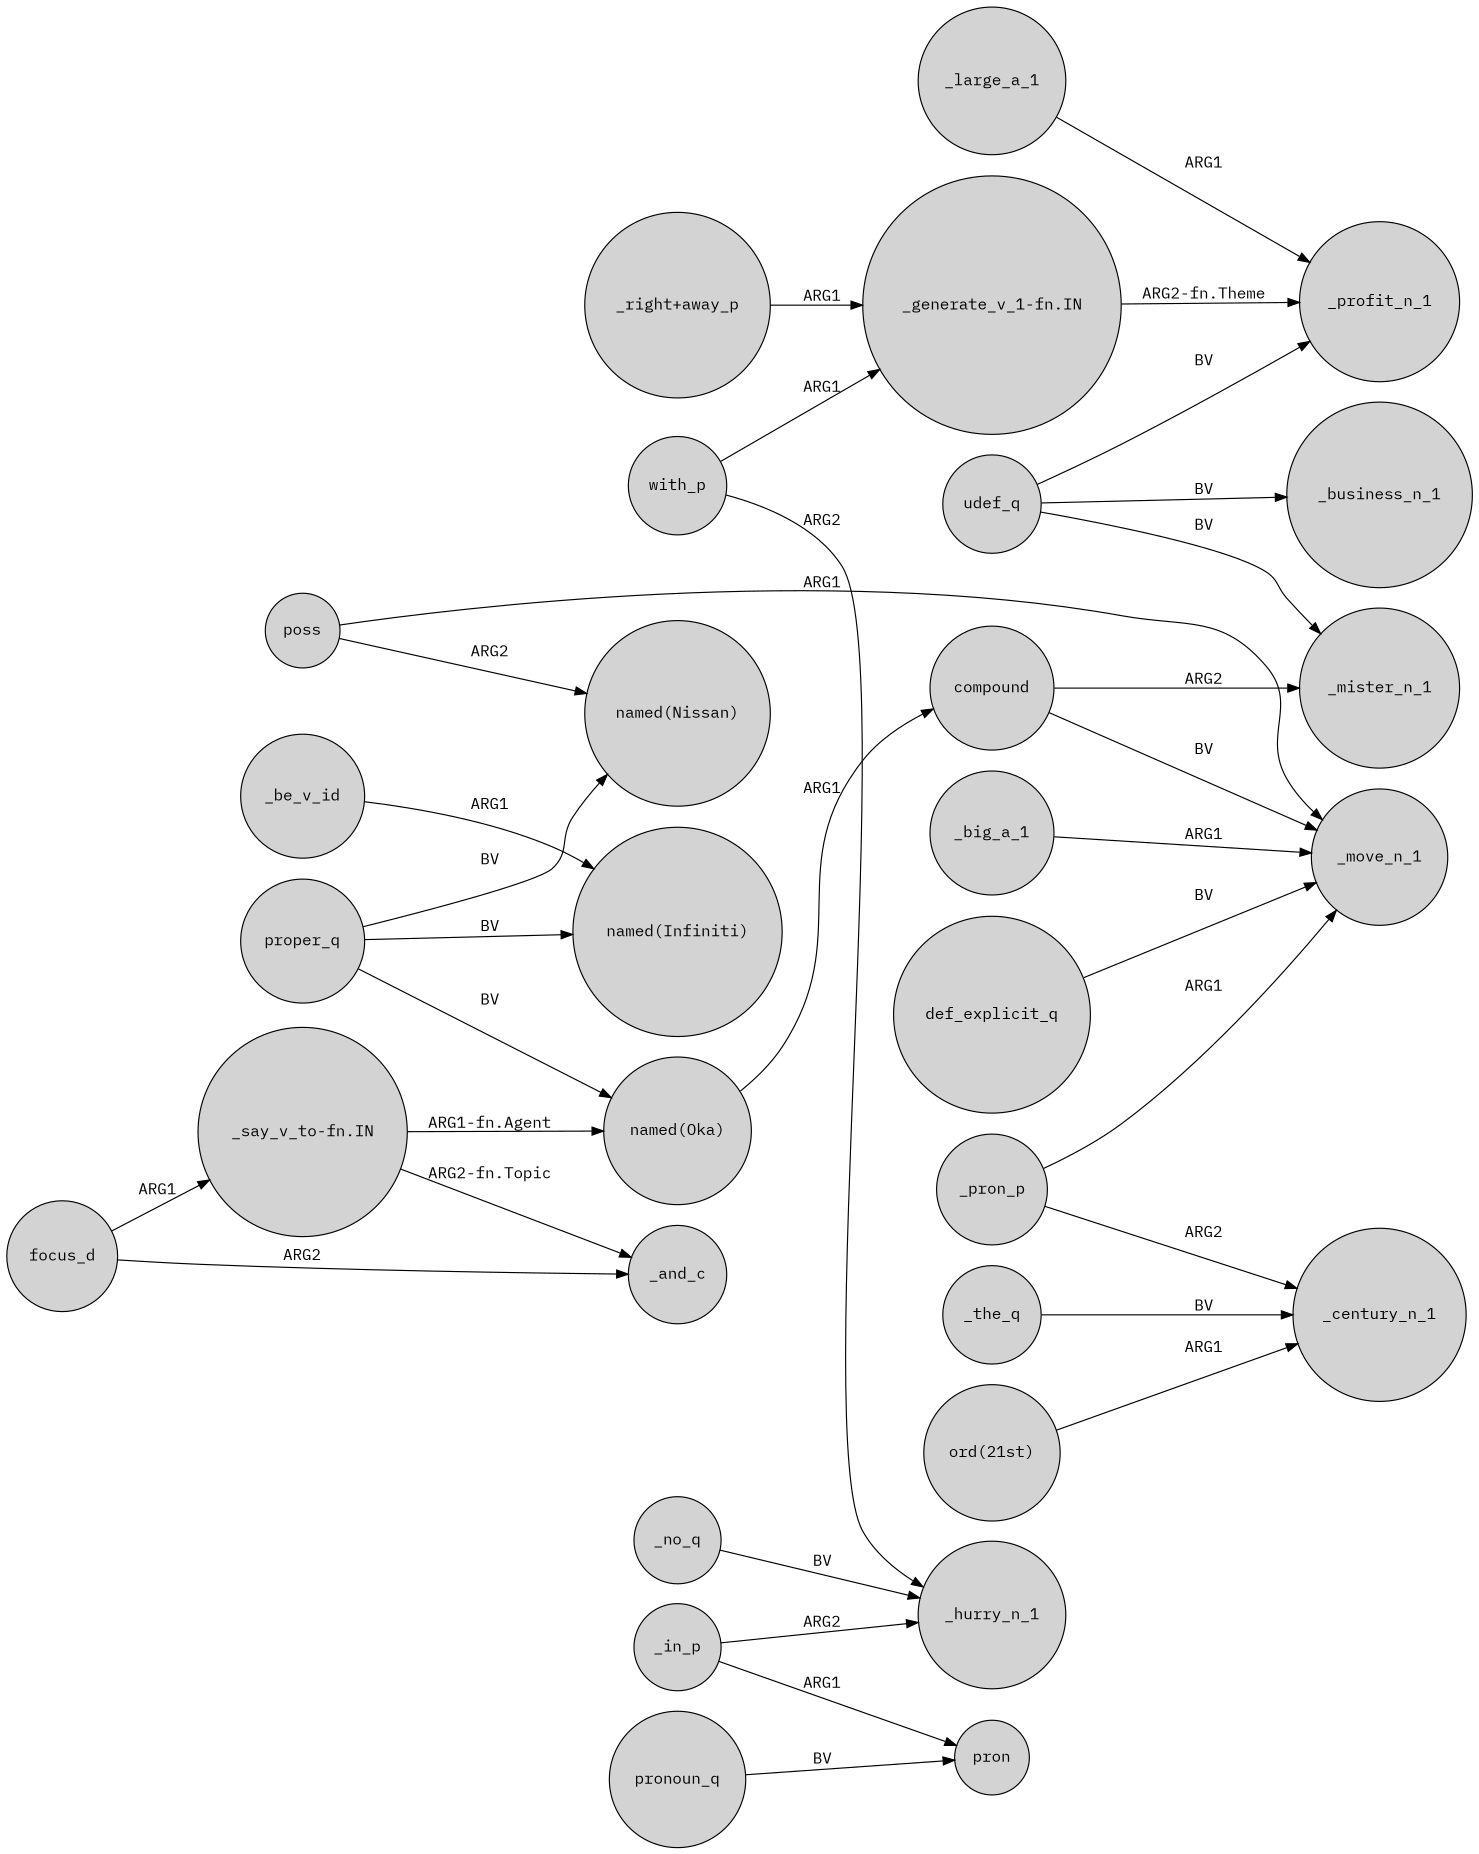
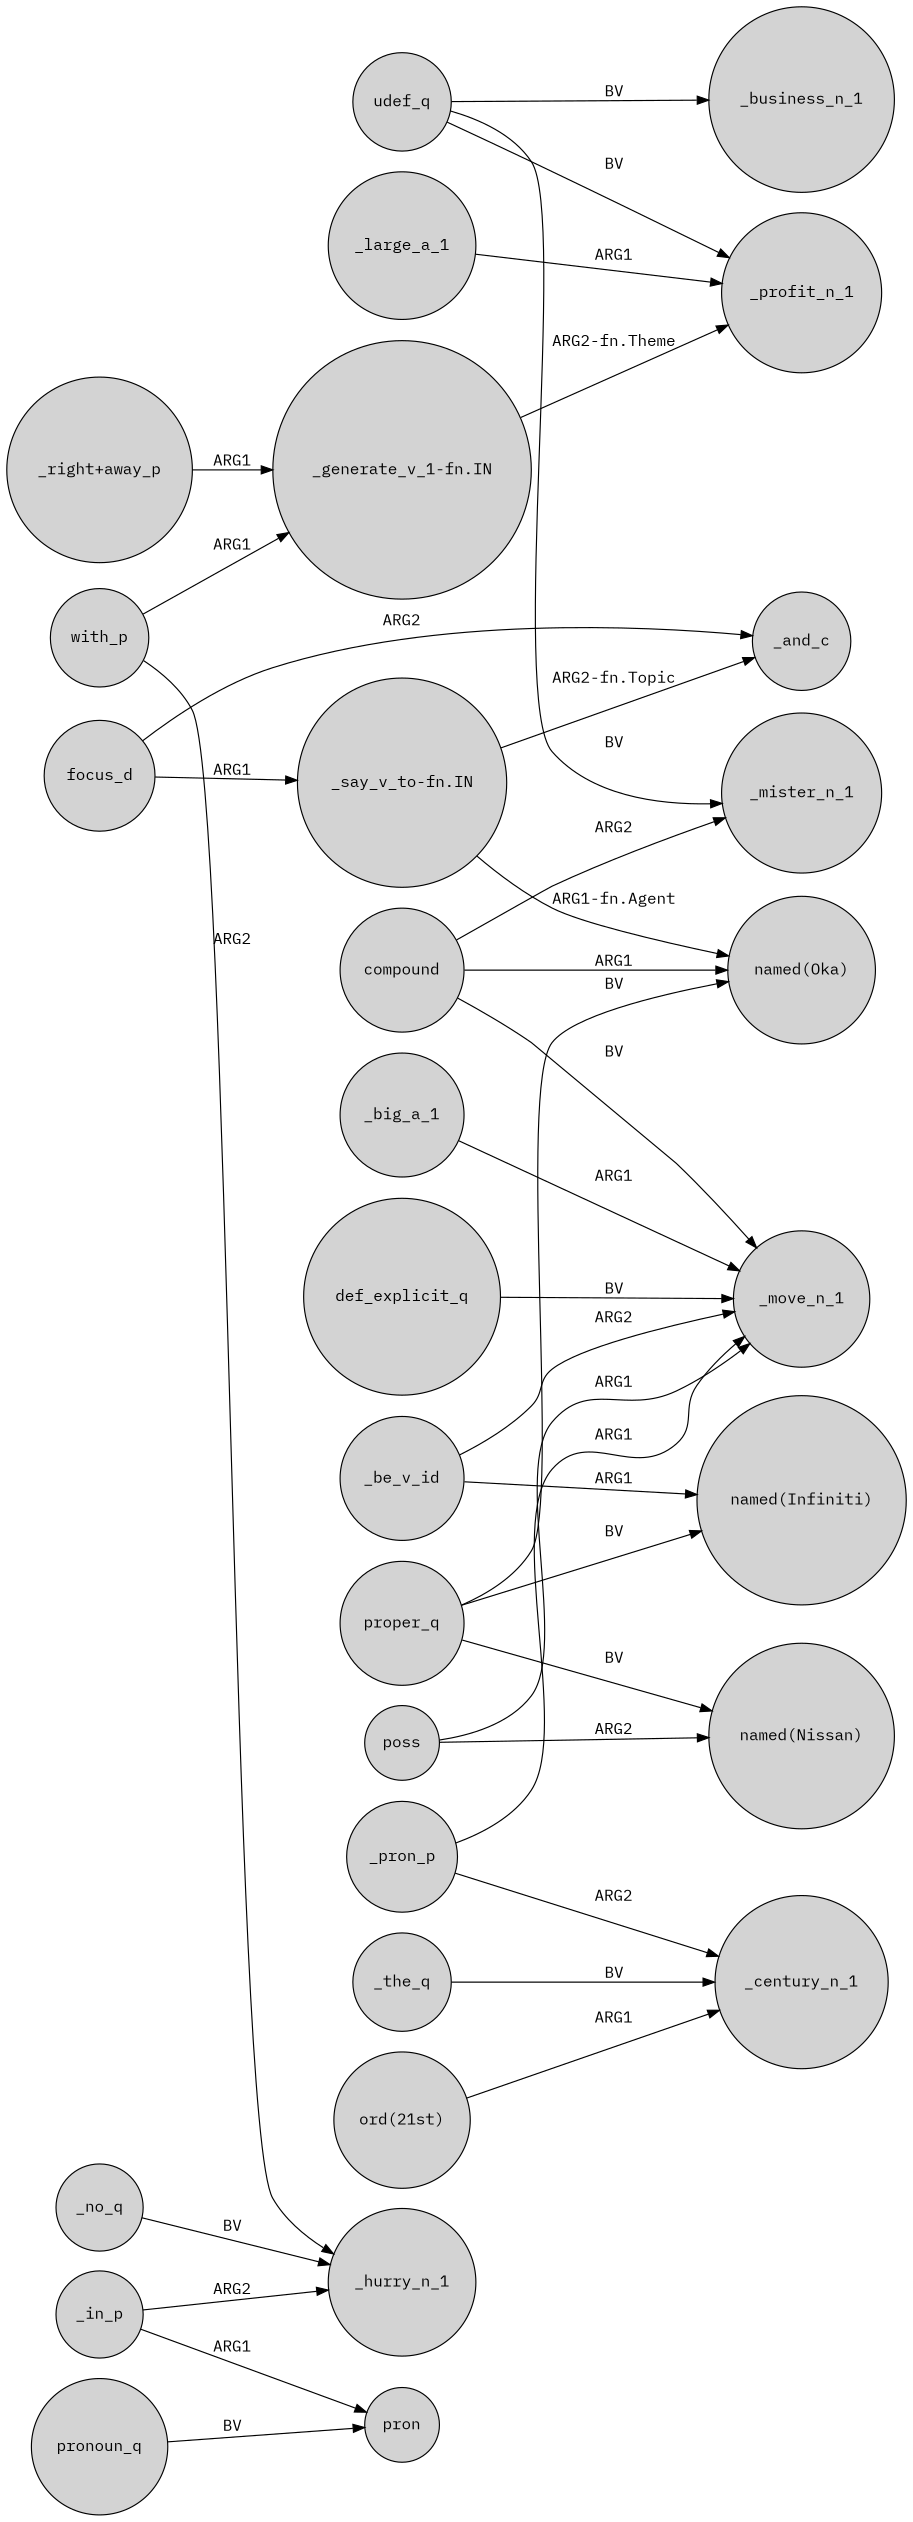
edge "named(Oka)" -> "compound": reversed
edge "_be_v_id" -> "_move_n_1": added, label "ARG2"
